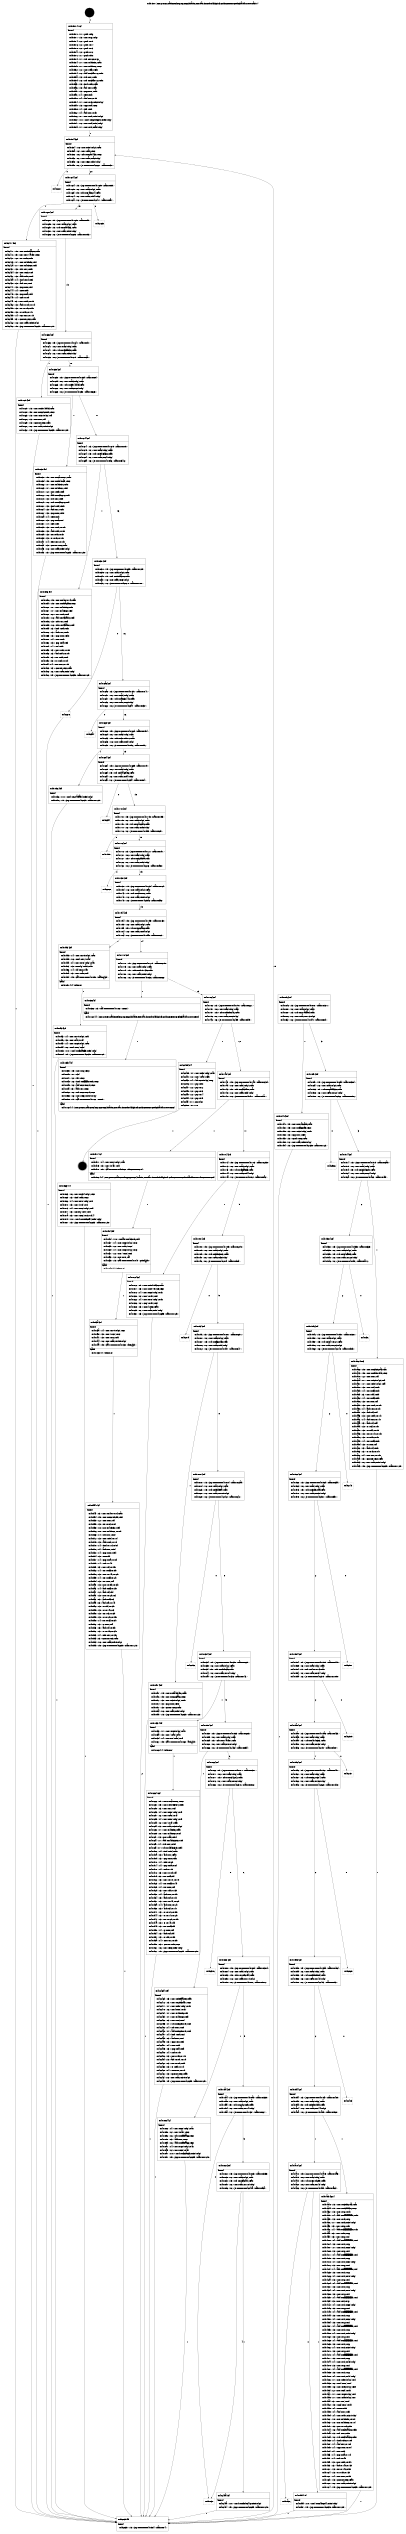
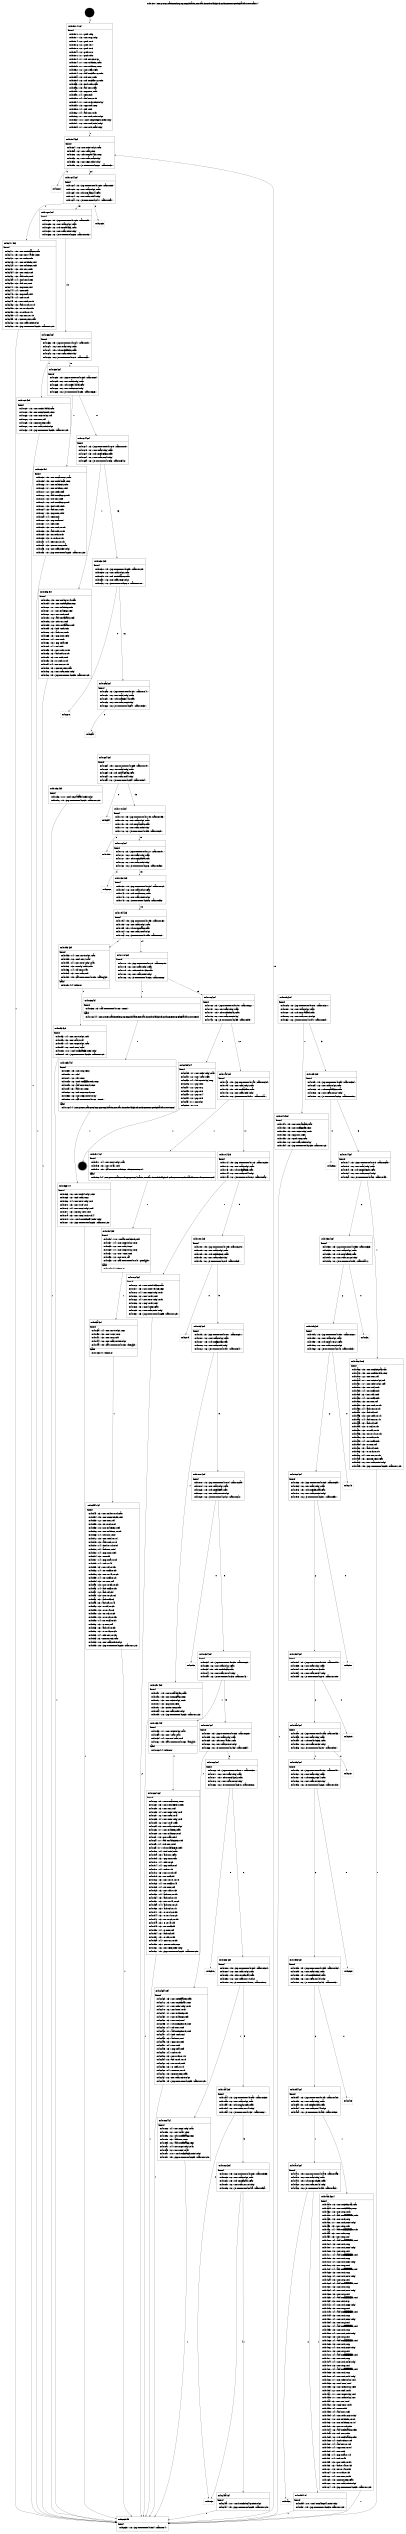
node "0x4016c8 [28]": removed
edge "0x401e3b [40]" -> "0x401e63 [41]": added, label "1"
edge "0x40267e" -> "0x402695 [5]": now "0x401eb6 [91]" -> "0x402695 [5]"
